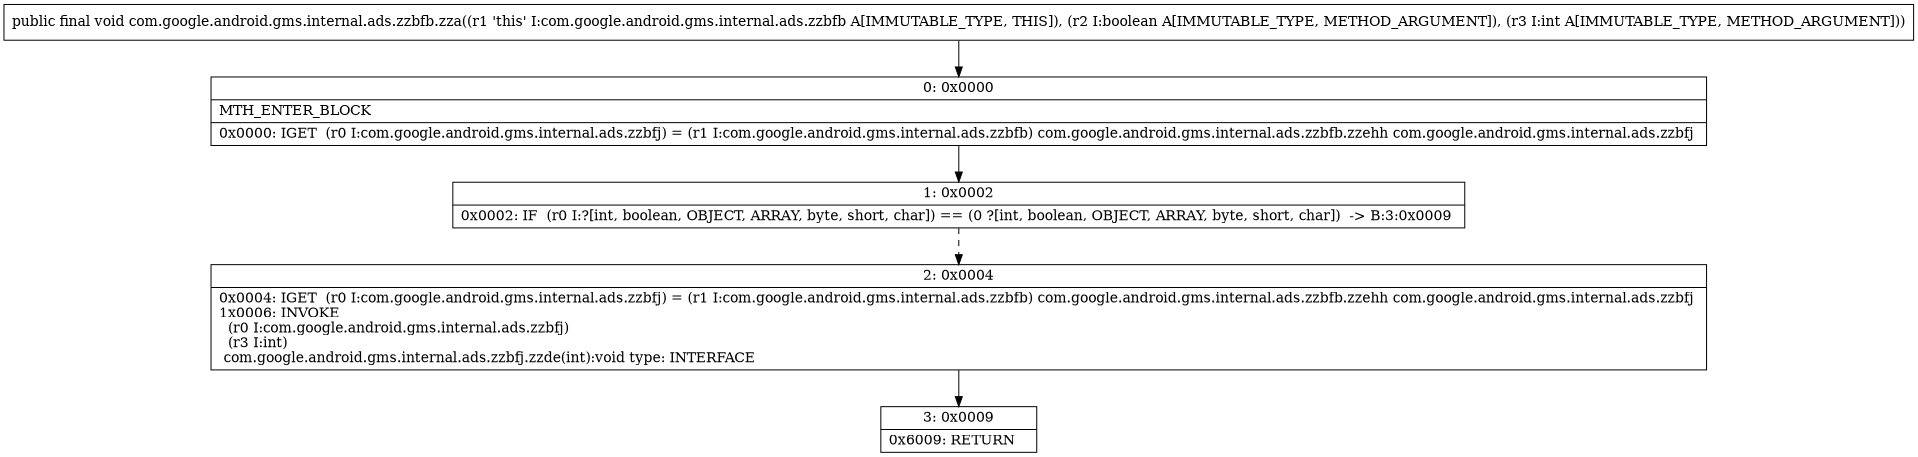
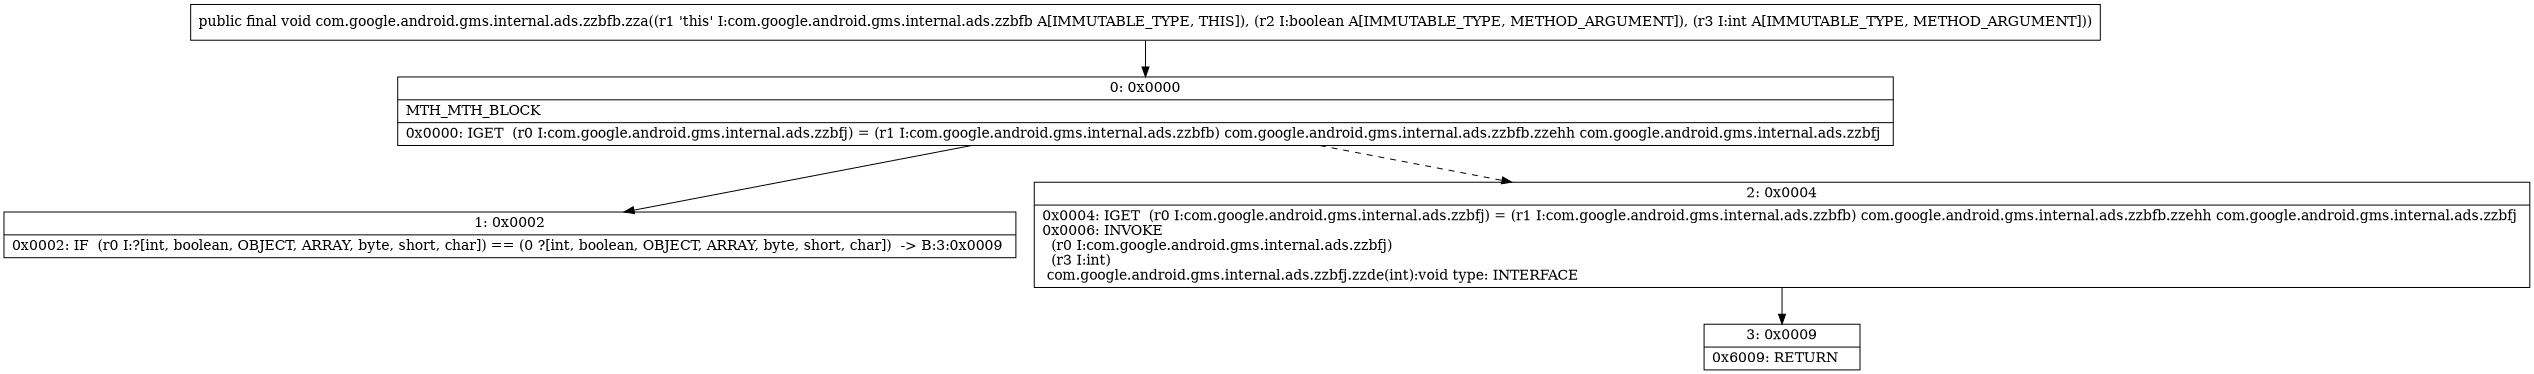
node "0: 0x0000": text "MTH_ENTER_BLOCK" -> "MTH_MTH_BLOCK"
edge "1: 0x0002" -> "2: 0x0004": now "0: 0x0000" -> "2: 0x0004"
node "2: 0x0004": text "1x0006: INVOKE" -> "0x0006: INVOKE"
